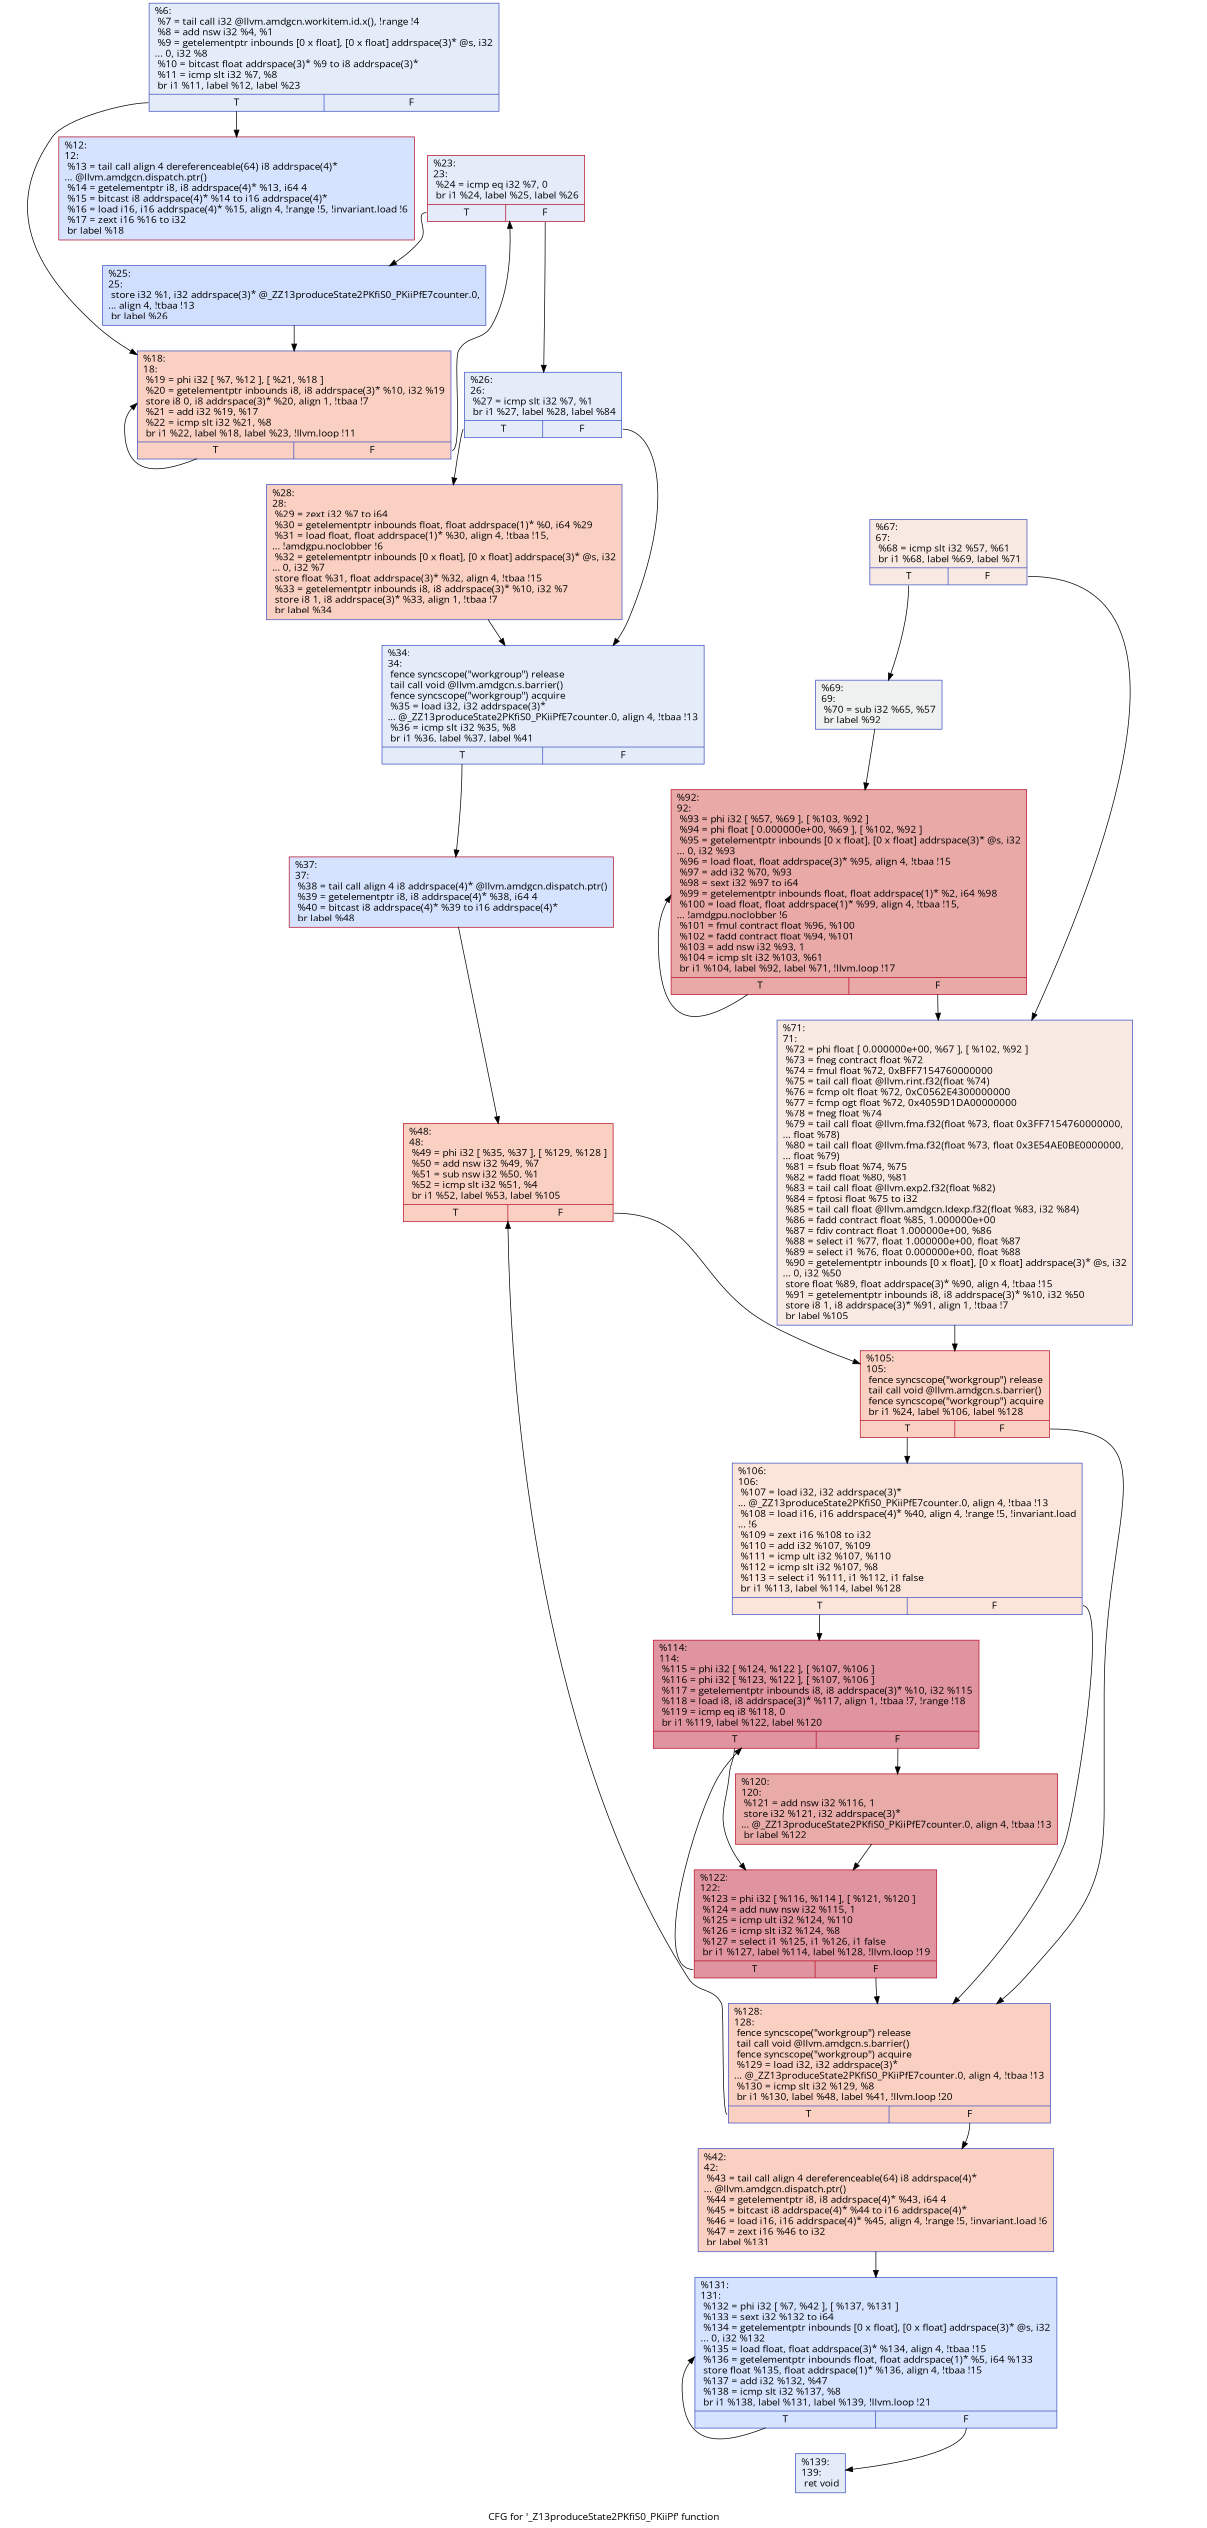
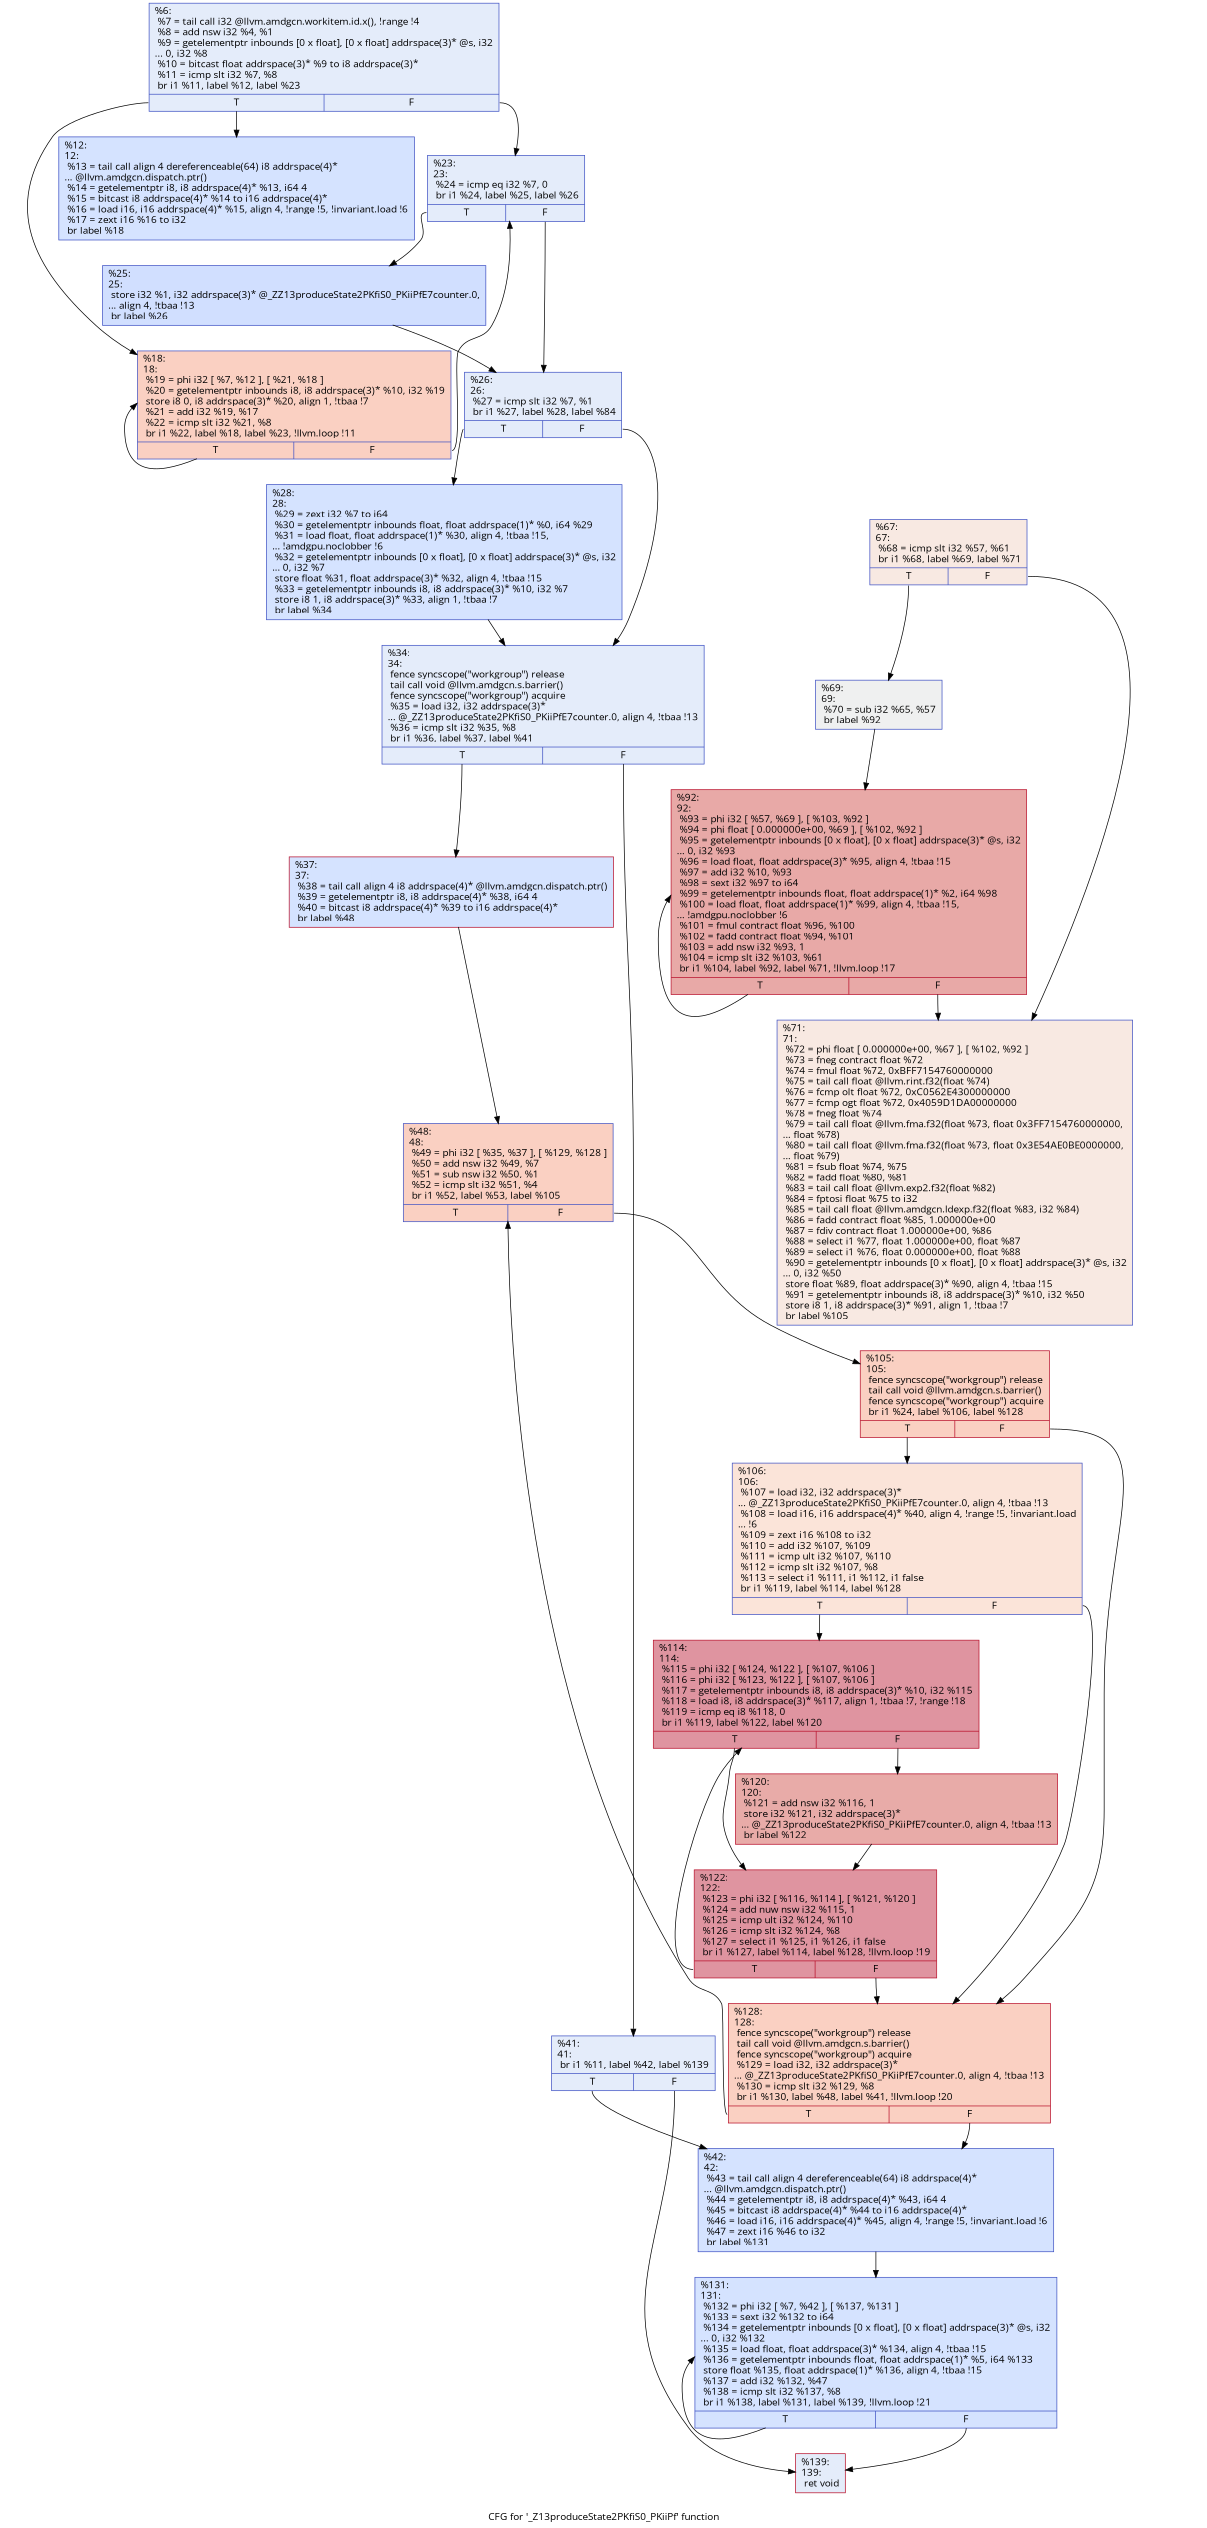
edge "%6:" -> "%23:": added
node "%12:": color #b70d28ff -> #3d50c3ff
node "%23:": color #b70d28ff -> #3d50c3ff
edge "%25:" -> "%18:": now "%25:" -> "%26:"
node "%28:": fillcolor #f3947570 -> #a1c0ff70
node "%92:": text "%97 = add i32 %70, %93" -> "%97 = add i32 %10, %93"
node "%48:": color #b70d28ff -> #3d50c3ff
edge "%71:" -> "%105:": removed
node "%106:": text "br i1 %113, label %114, label %128" -> "br i1 %119, label %114, label %128"
node "%41:": added
node "%128:": color #3d50c3ff -> #b70d28ff
node "%42:": fillcolor #f3947570 -> #a1c0ff70
node "%139:": color #3d50c3ff -> #b70d28ff
